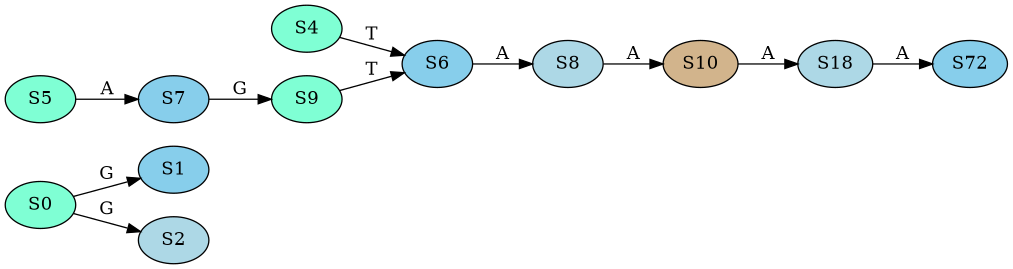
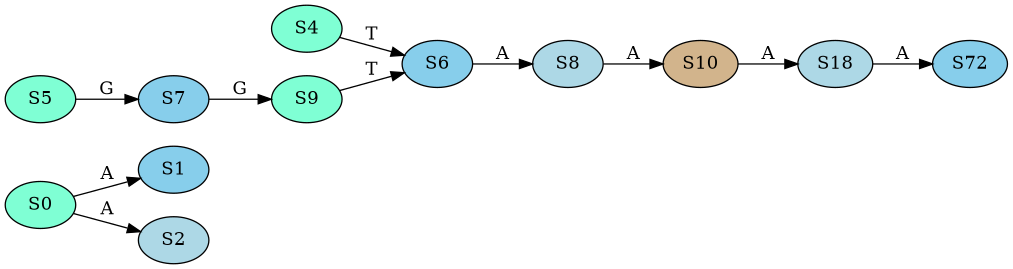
edge "S5" -> "S7": label "A" -> "G"
edge "S0" -> "S1": label "G" -> "A"
edge "S0" -> "S2": label "G" -> "A"
